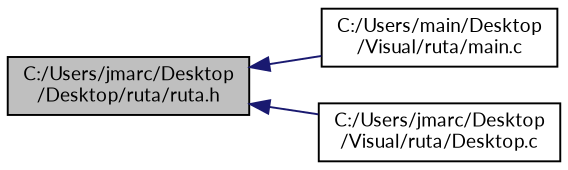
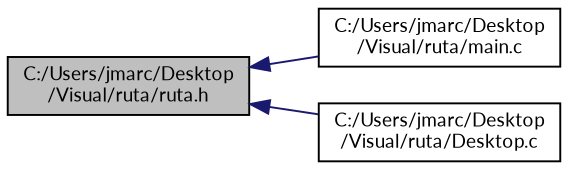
node "C:/Users/main/Desktop /Visual/ruta/main.c": label "C:/Users/main/Desktop /Visual/ruta/main.c" -> "C:/Users/jmarc/Desktop /Visual/ruta/main.c"
node "C:/Users/jmarc/Desktop /Desktop/ruta/ruta.h": label "C:/Users/jmarc/Desktop /Desktop/ruta/ruta.h" -> "C:/Users/jmarc/Desktop /Visual/ruta/ruta.h"
